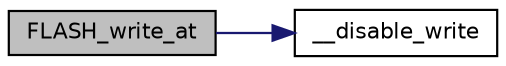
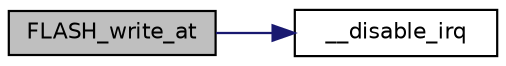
node "__disable_write": label "__disable_write" -> "__disable_irq"
